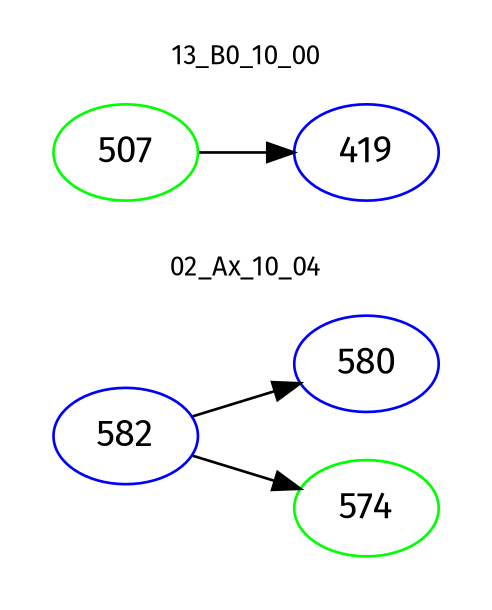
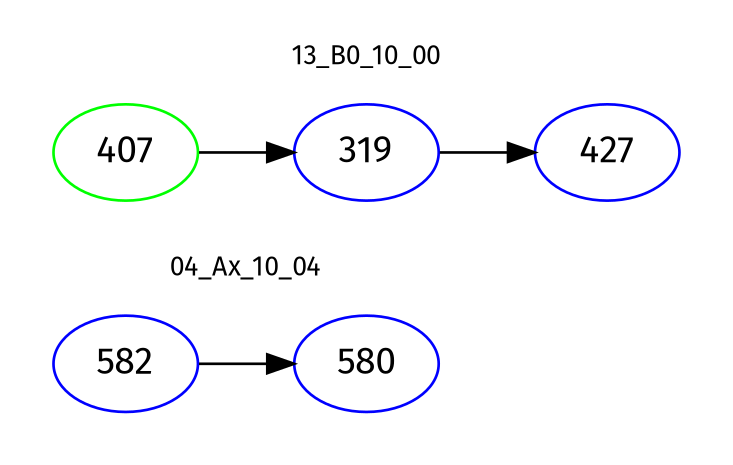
node "507": label "507" -> "407"
node "419": label "419" -> "319"
node "427": added
cluster "02_Ax_10_04": label "02_Ax_10_04" -> "04_Ax_10_04"
node "574": removed
